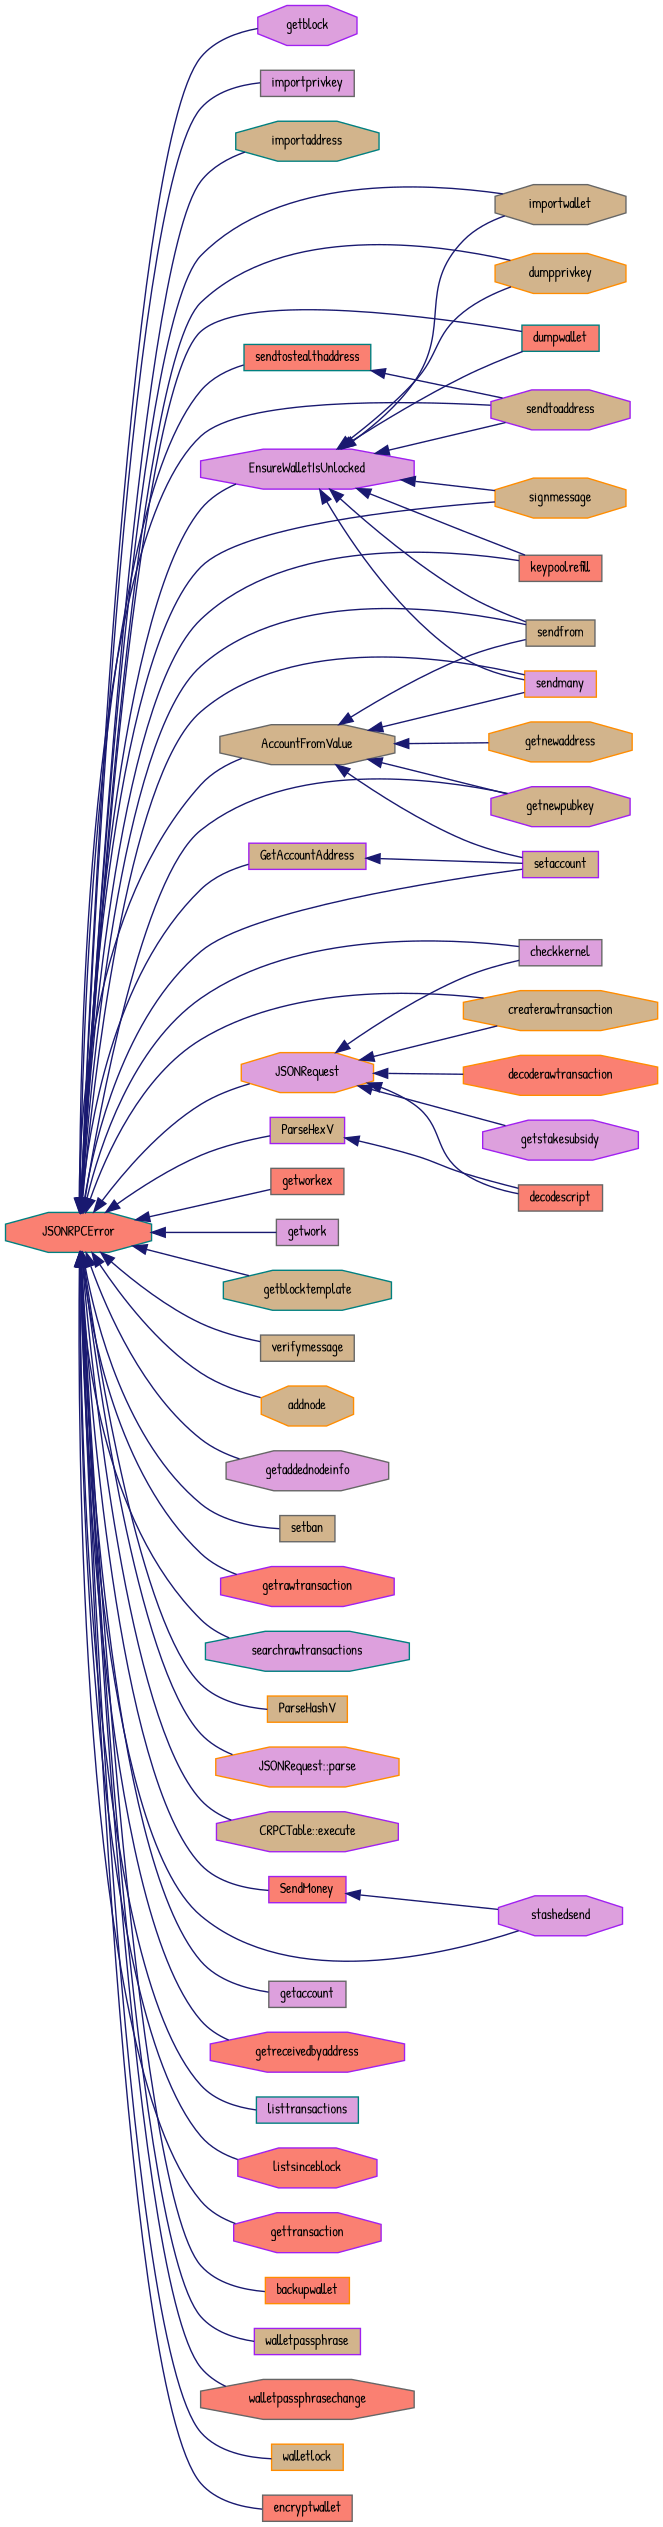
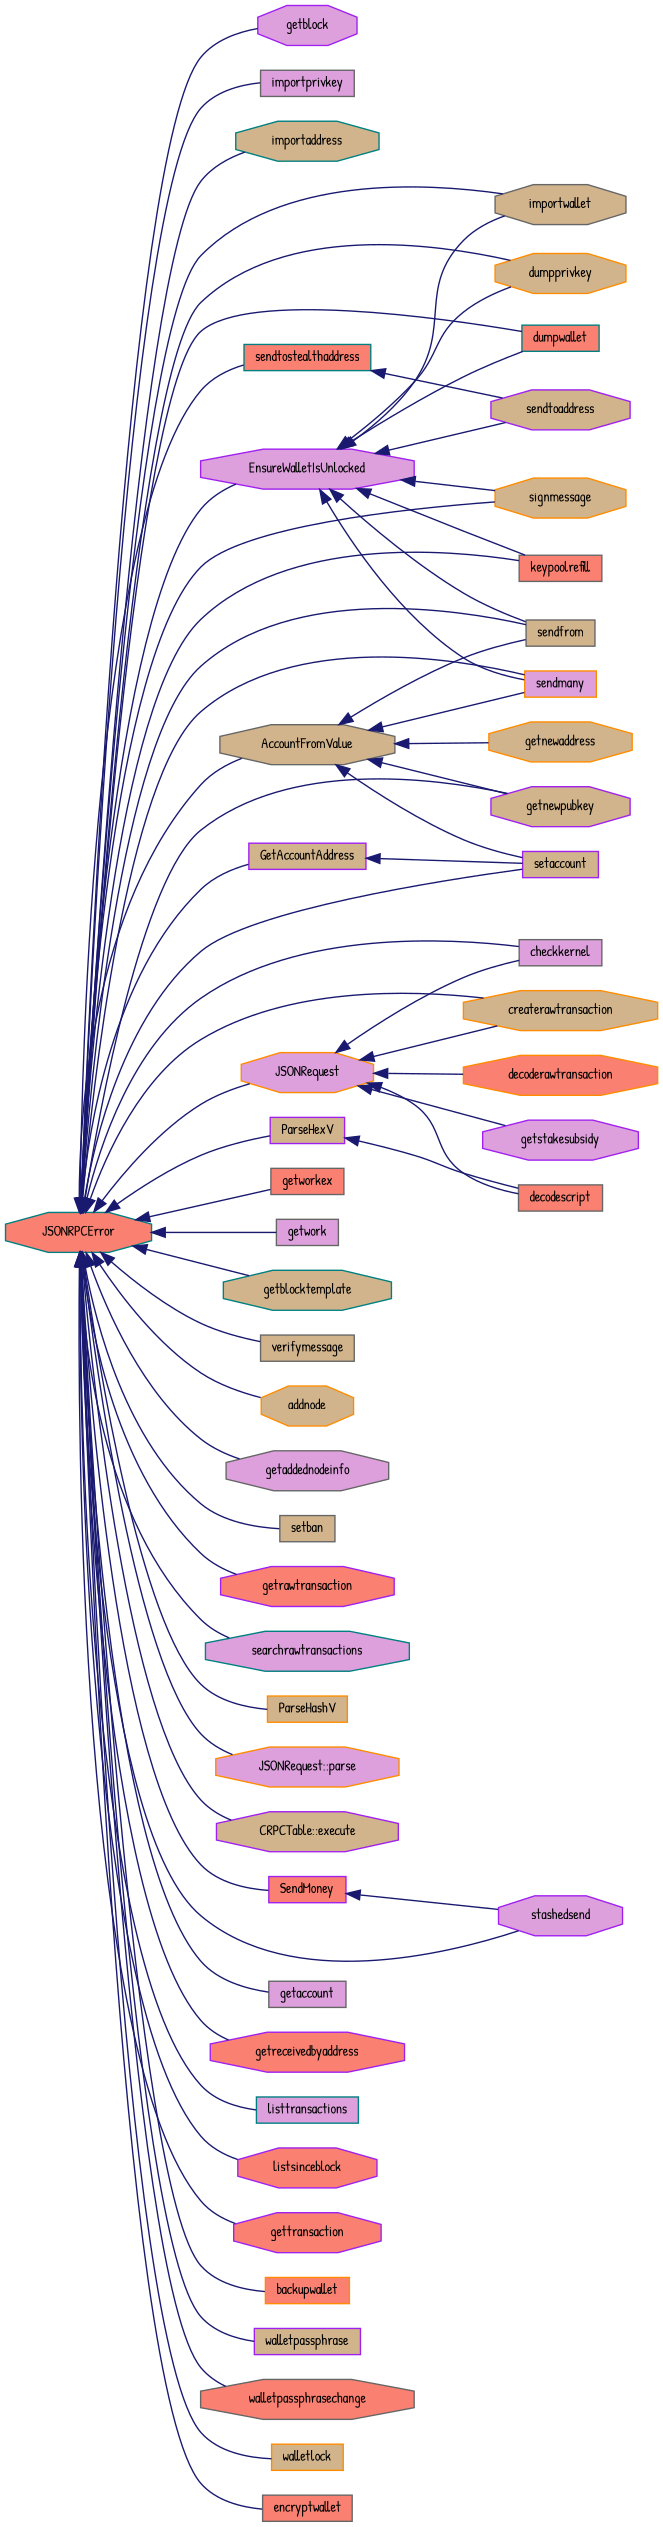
edge "sendtoaddress" -> "JSONRPCError": removed
